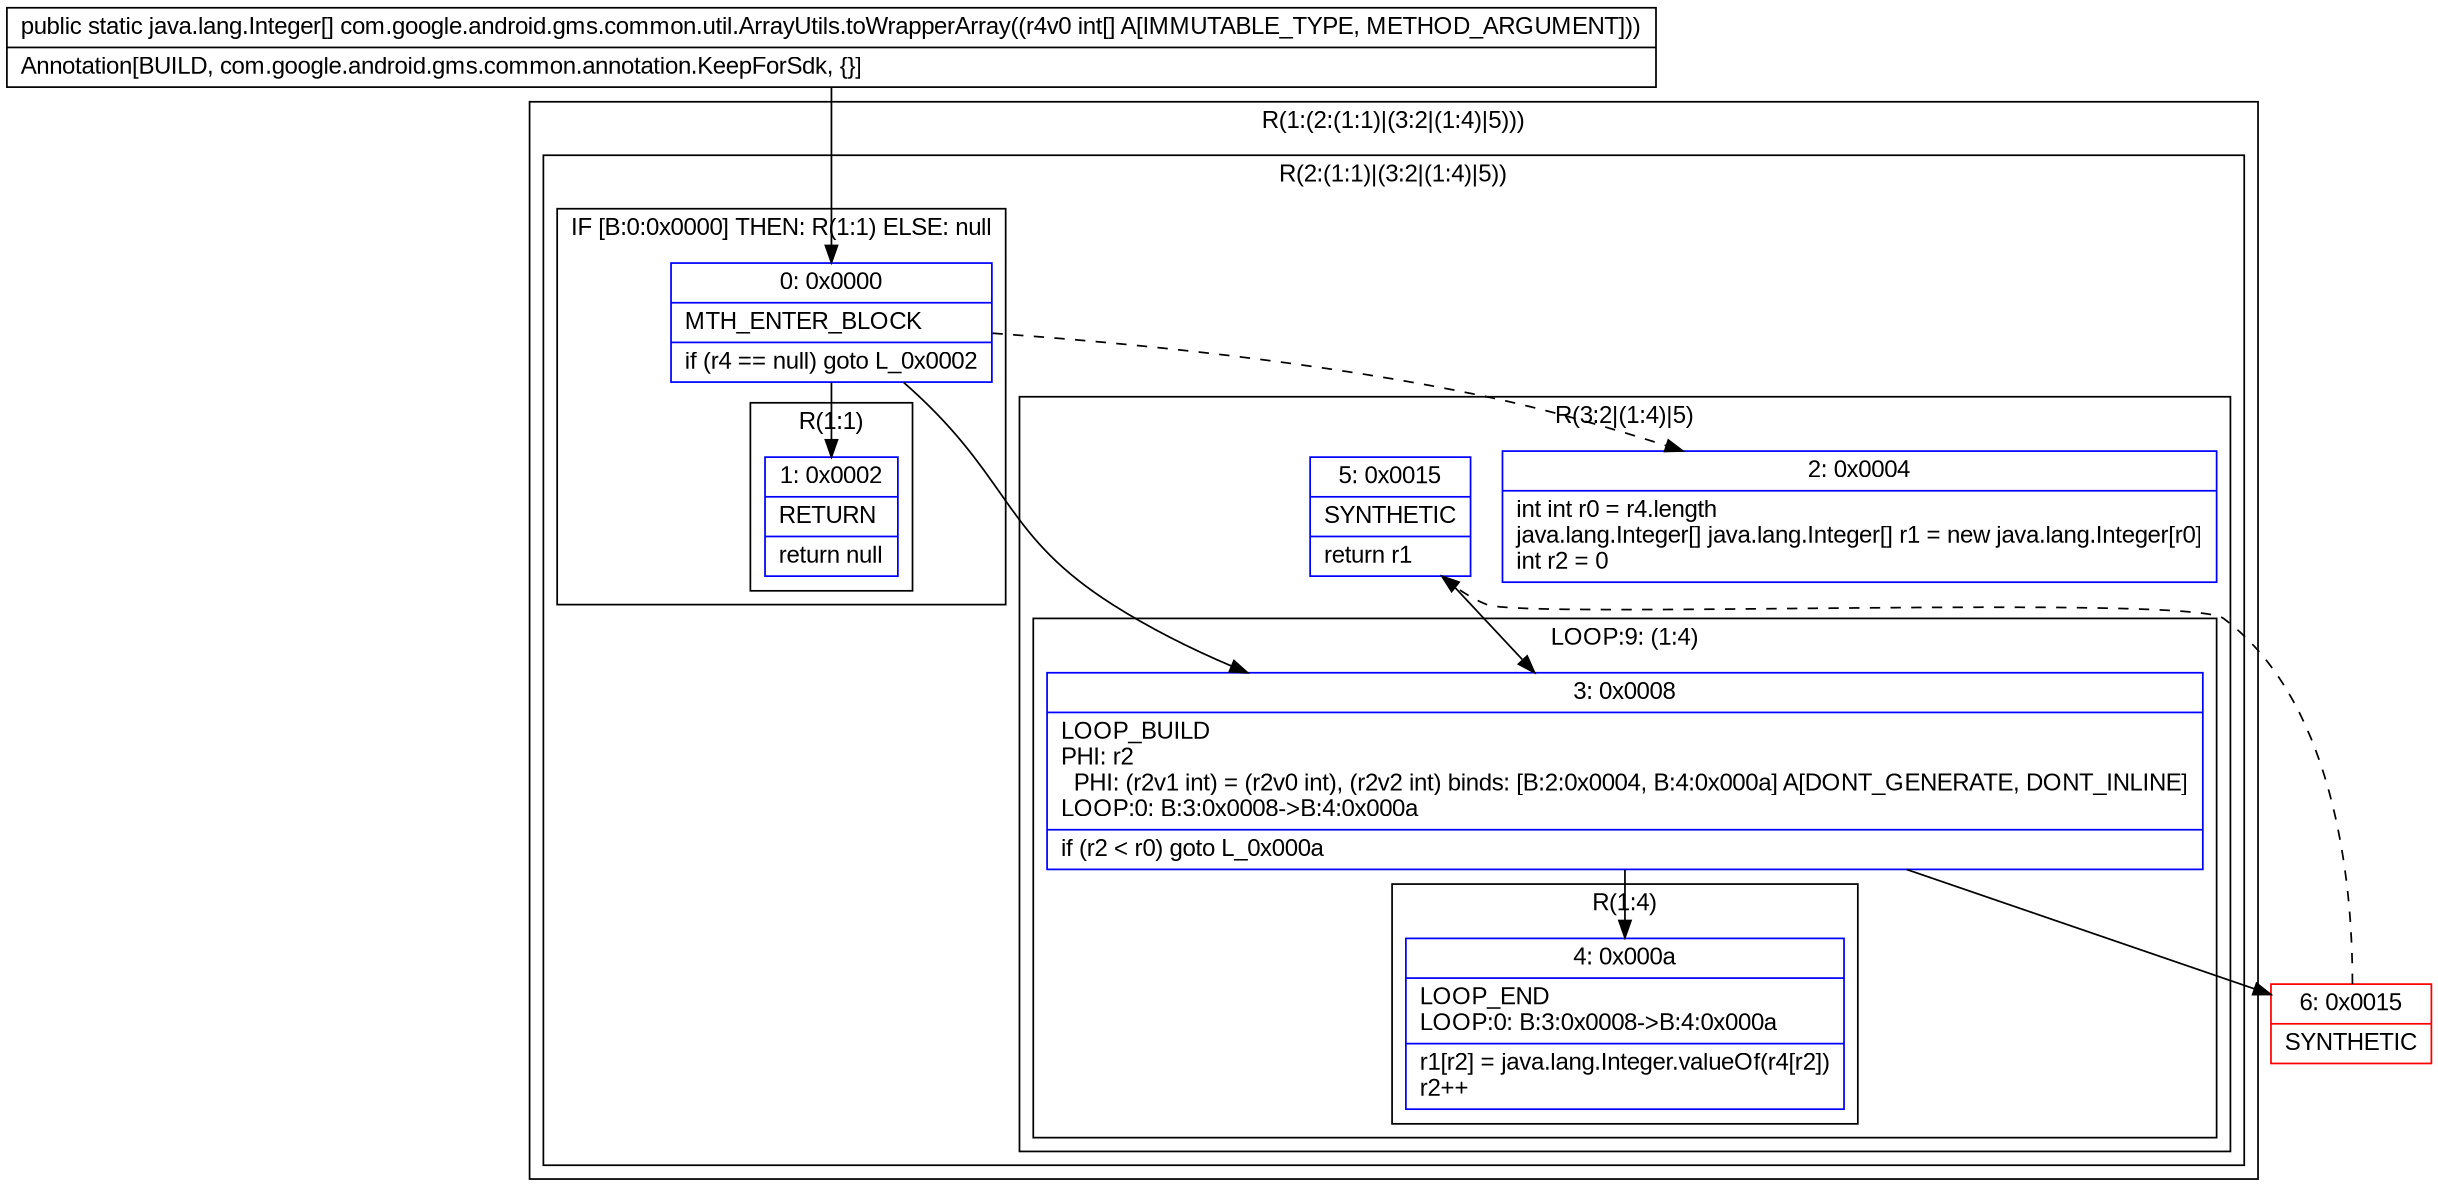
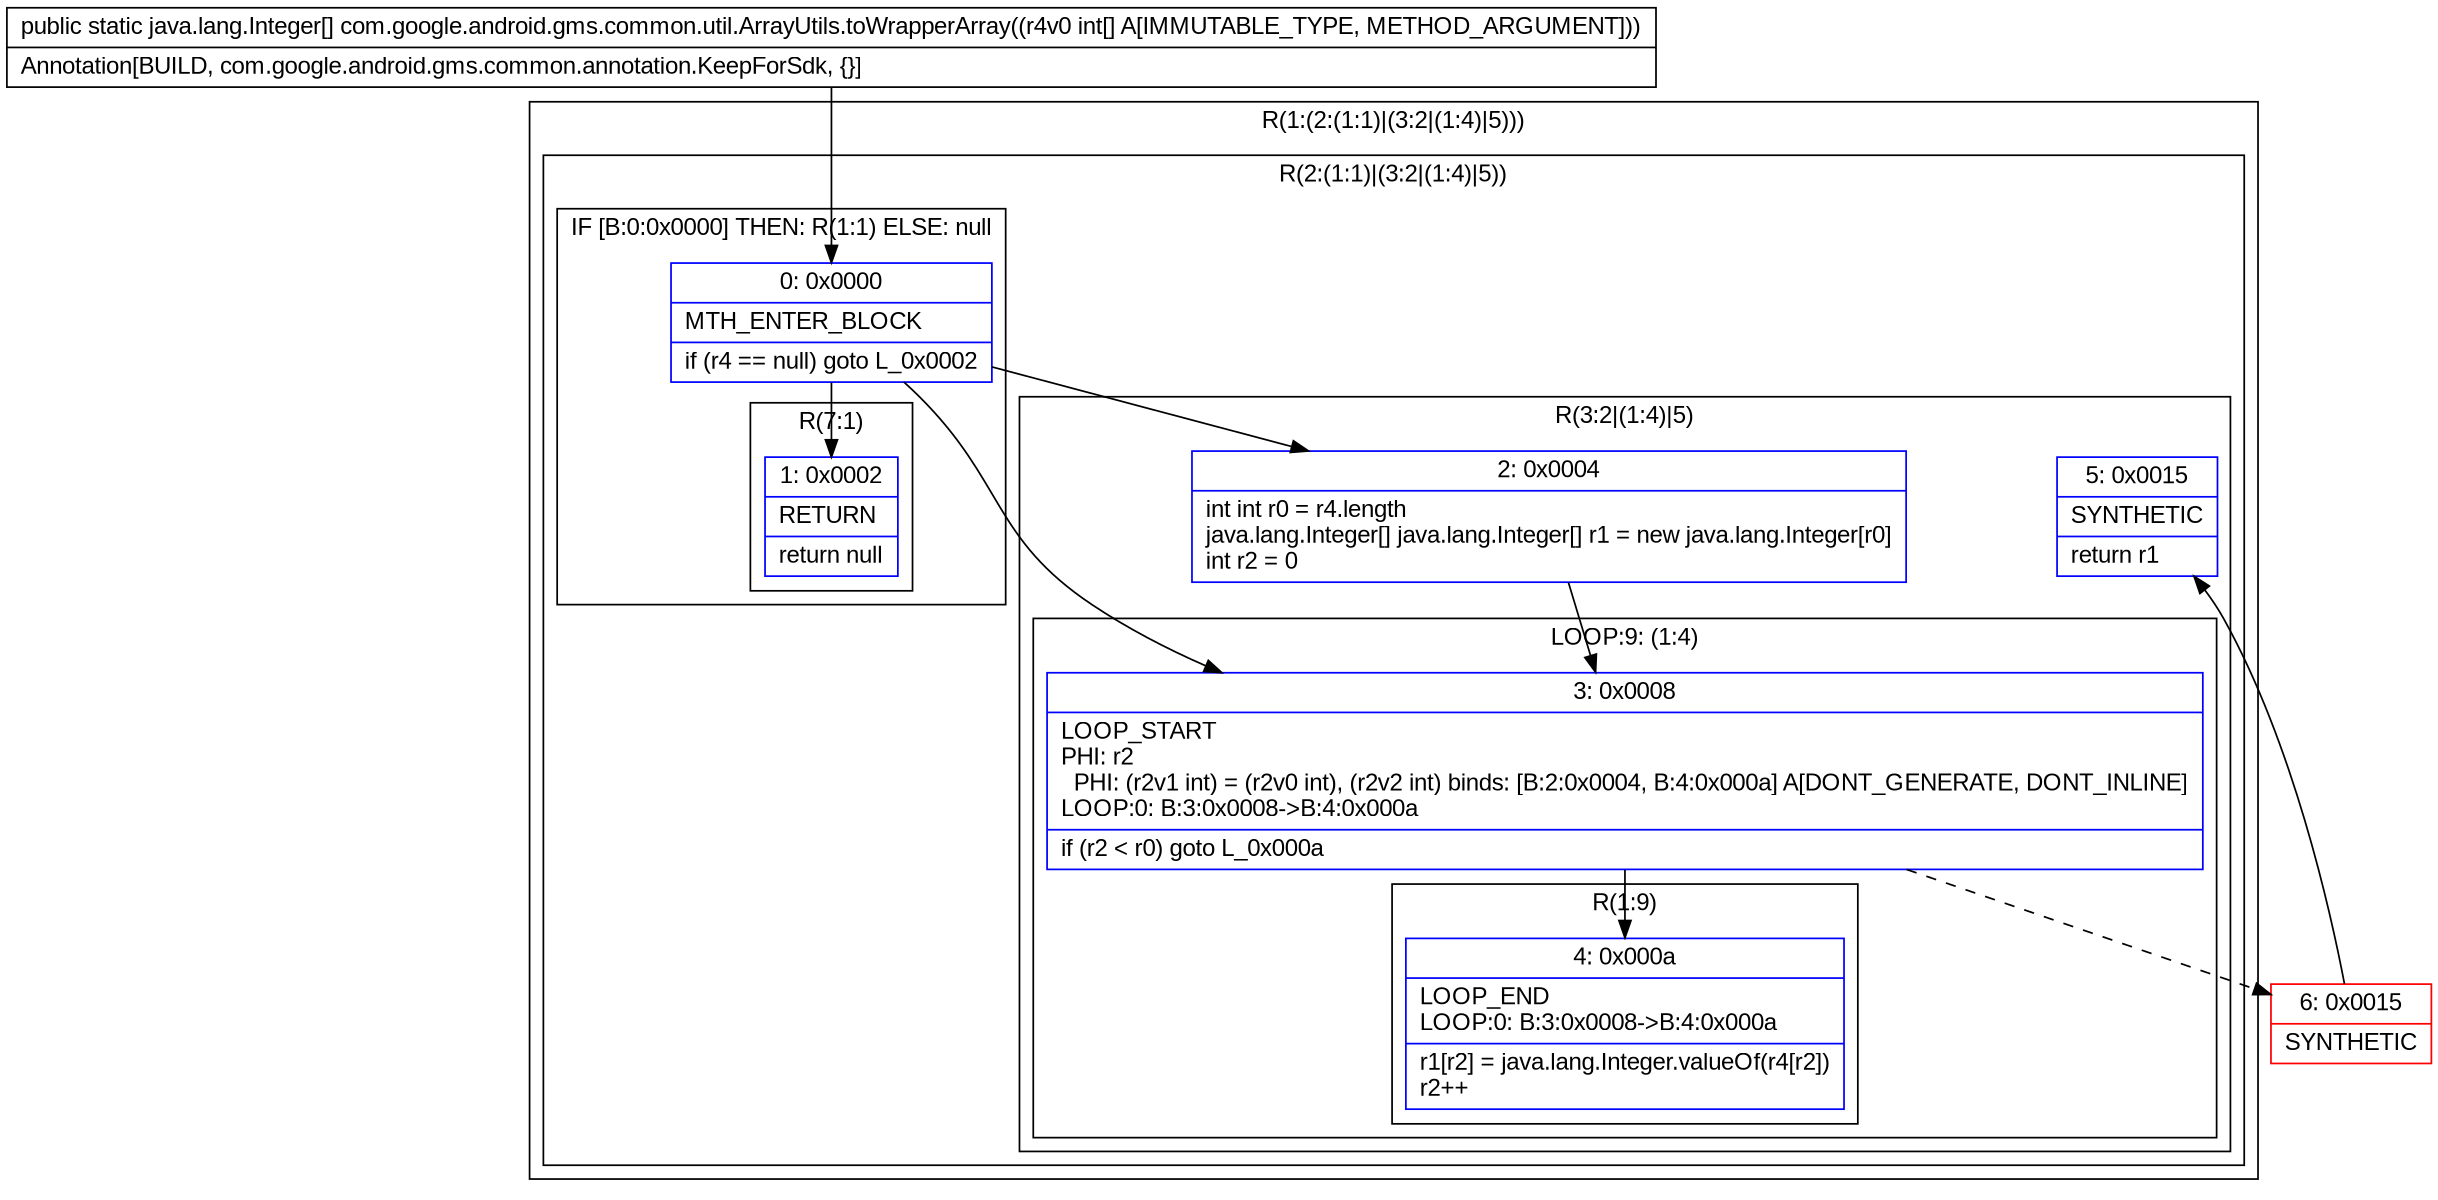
edge "0: 0x0000" -> "2: 0x0004": style dashed -> solid
cluster "R(1:1)": label "R(1:1)" -> "R(7:1)"
edge "6: 0x0015" -> "5: 0x0015": style dashed -> solid
edge "5: 0x0015" -> "3: 0x0008": now "2: 0x0004" -> "3: 0x0008"
node "3: 0x0008": text "LOOP_BUILD" -> "LOOP_START"
cluster "R(1:4)": label "R(1:4)" -> "R(1:9)"
edge "3: 0x0008" -> "6: 0x0015": style solid -> dashed
